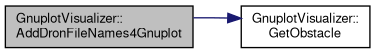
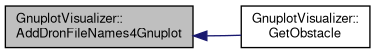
edge "GnuplotVisualizer:: AddDronFileNames4Gnuplot" -> "GnuplotVisualizer:: GetObstacle": reversed
